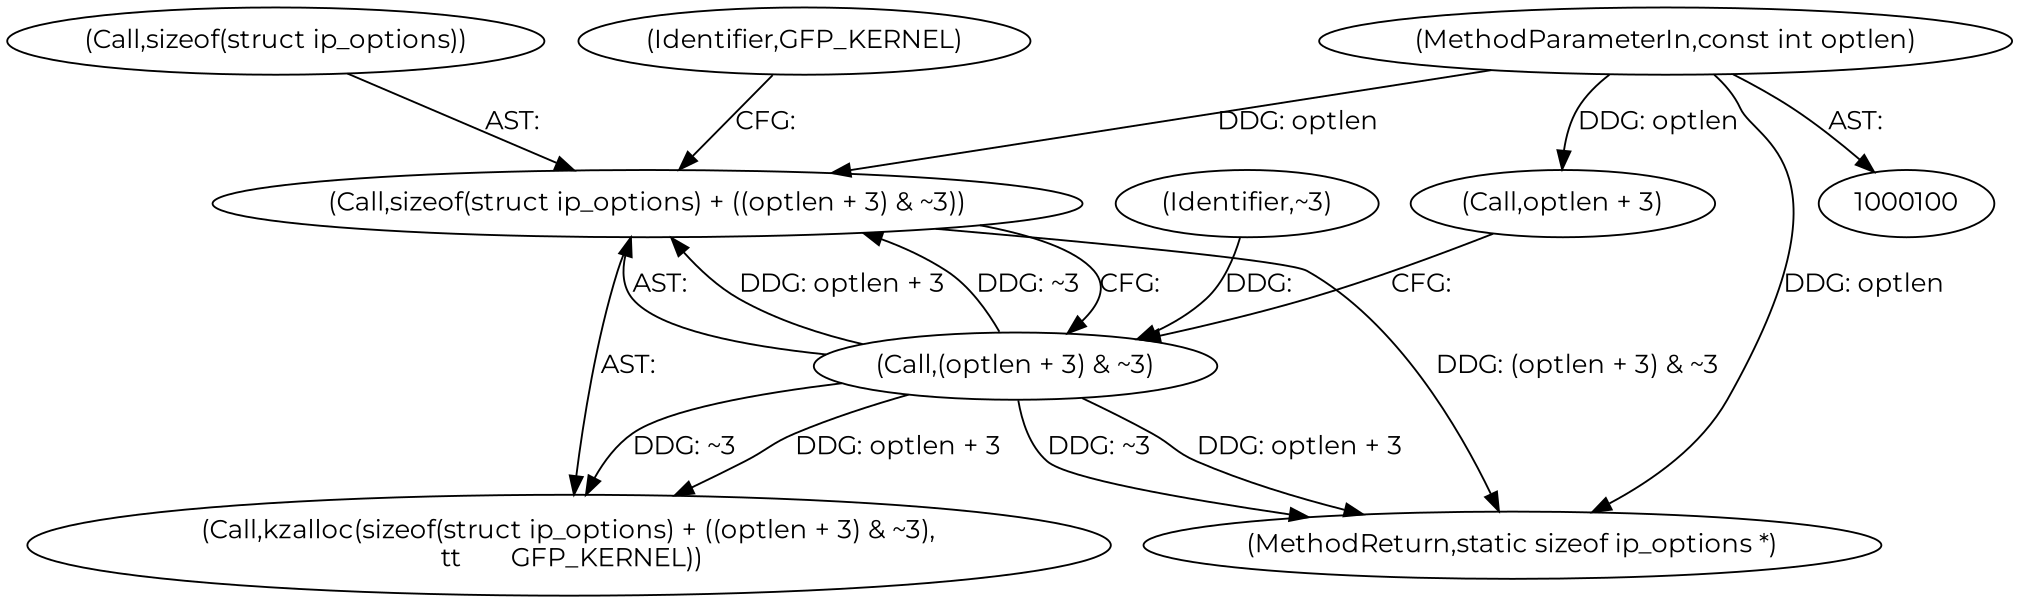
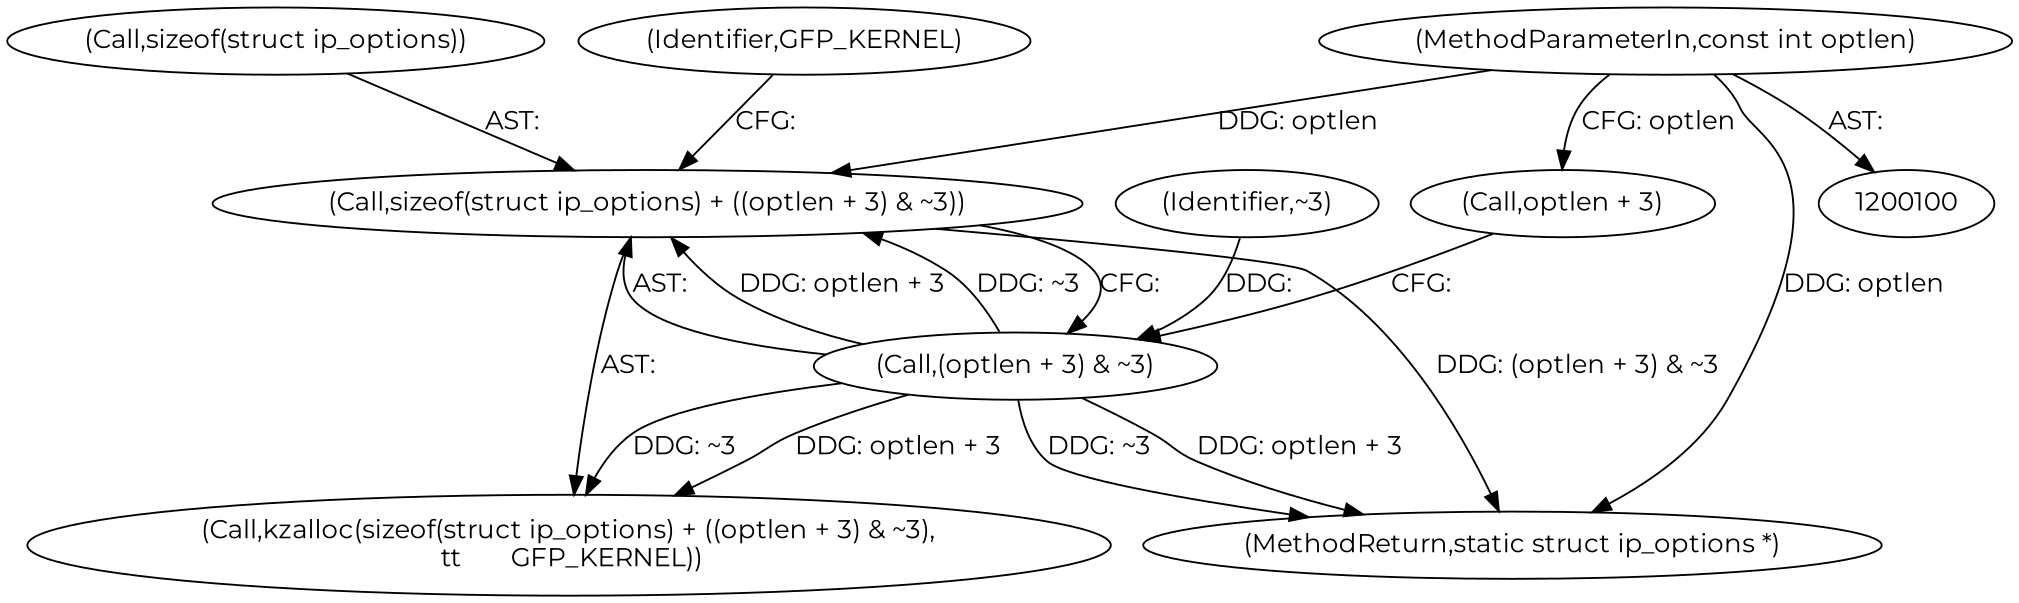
edge "(MethodParameterIn,const int optlen)" -> "(Call,optlen + 3)": label "DDG: optlen" -> "CFG: optlen"
node "1000100": label "1000100" -> "1200100"
node "(MethodReturn,static sizeof ip_options *)": label "(MethodReturn,static sizeof ip_options *)" -> "(MethodReturn,static struct ip_options *)"
